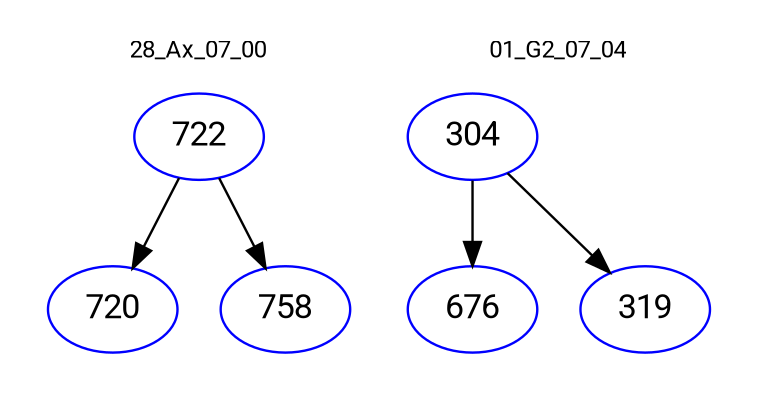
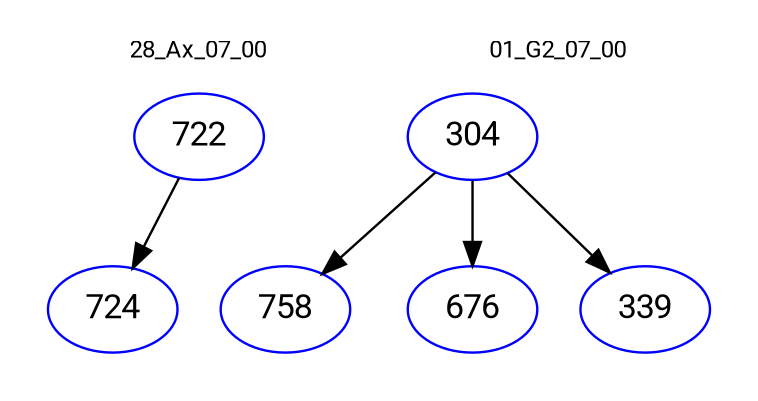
cluster "01_G2_07_04": label "01_G2_07_04" -> "01_G2_07_00"
edge "722" -> "758": now "304" -> "758"
node "720": label "720" -> "724"
node "319": label "319" -> "339"
